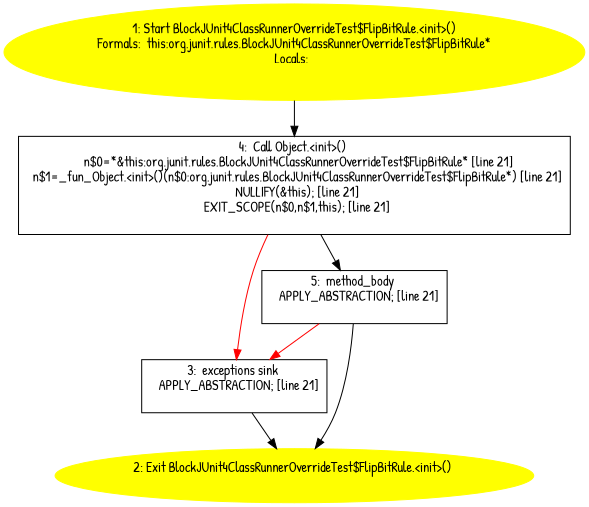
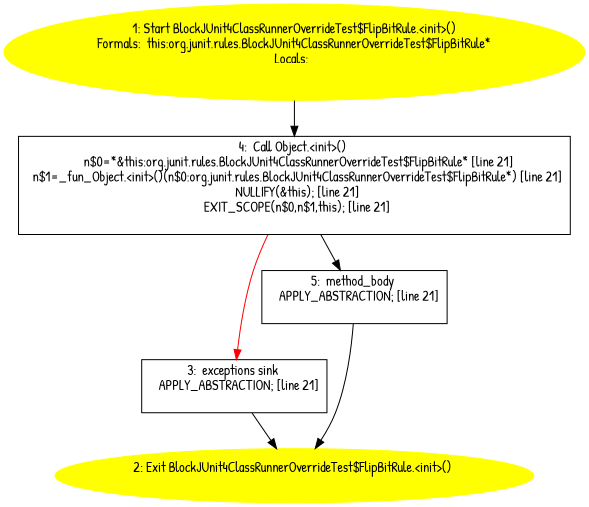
edge "5:  method_body APPLY_ABSTRACTION; [line 21]" -> "3:  exceptions sink APPLY_ABSTRACTION; [line 21]": removed
